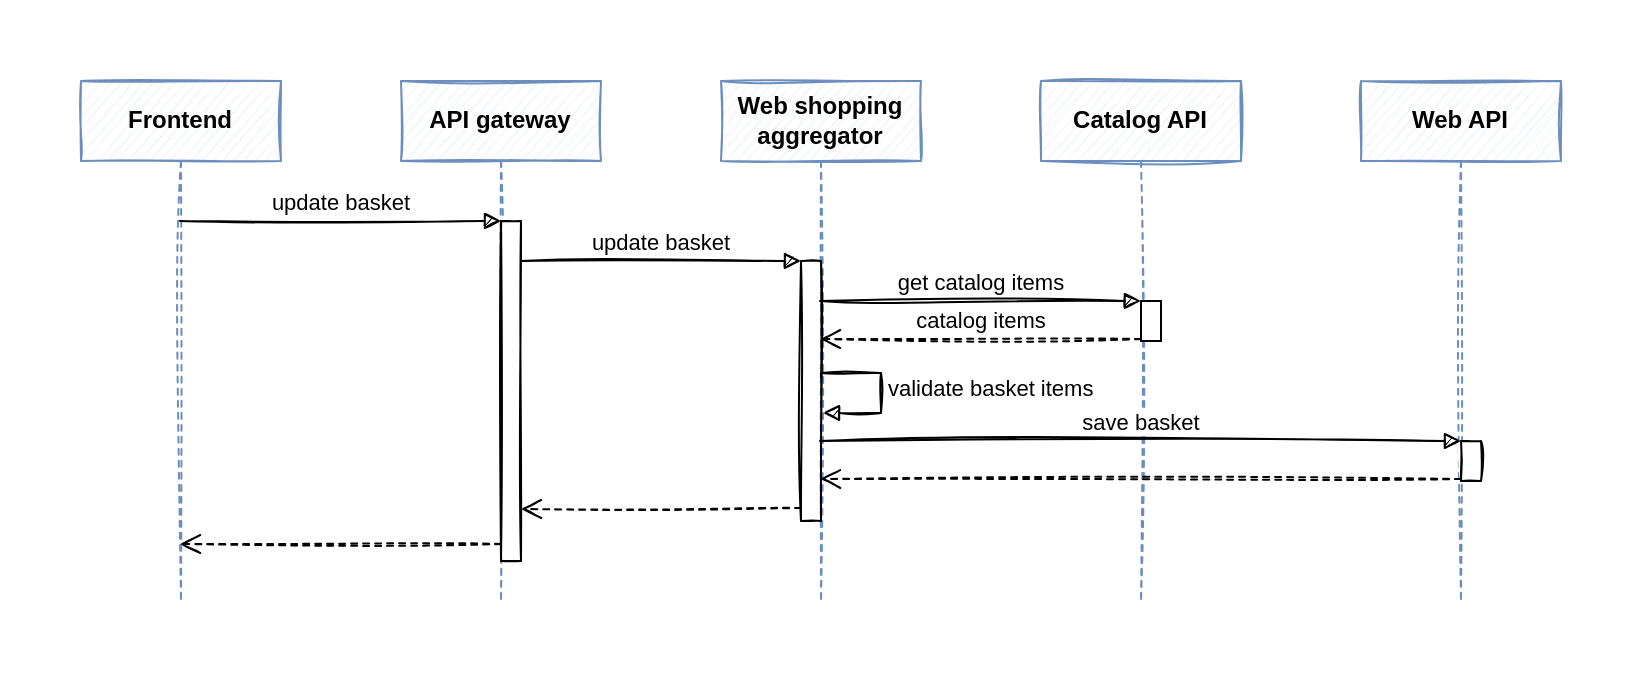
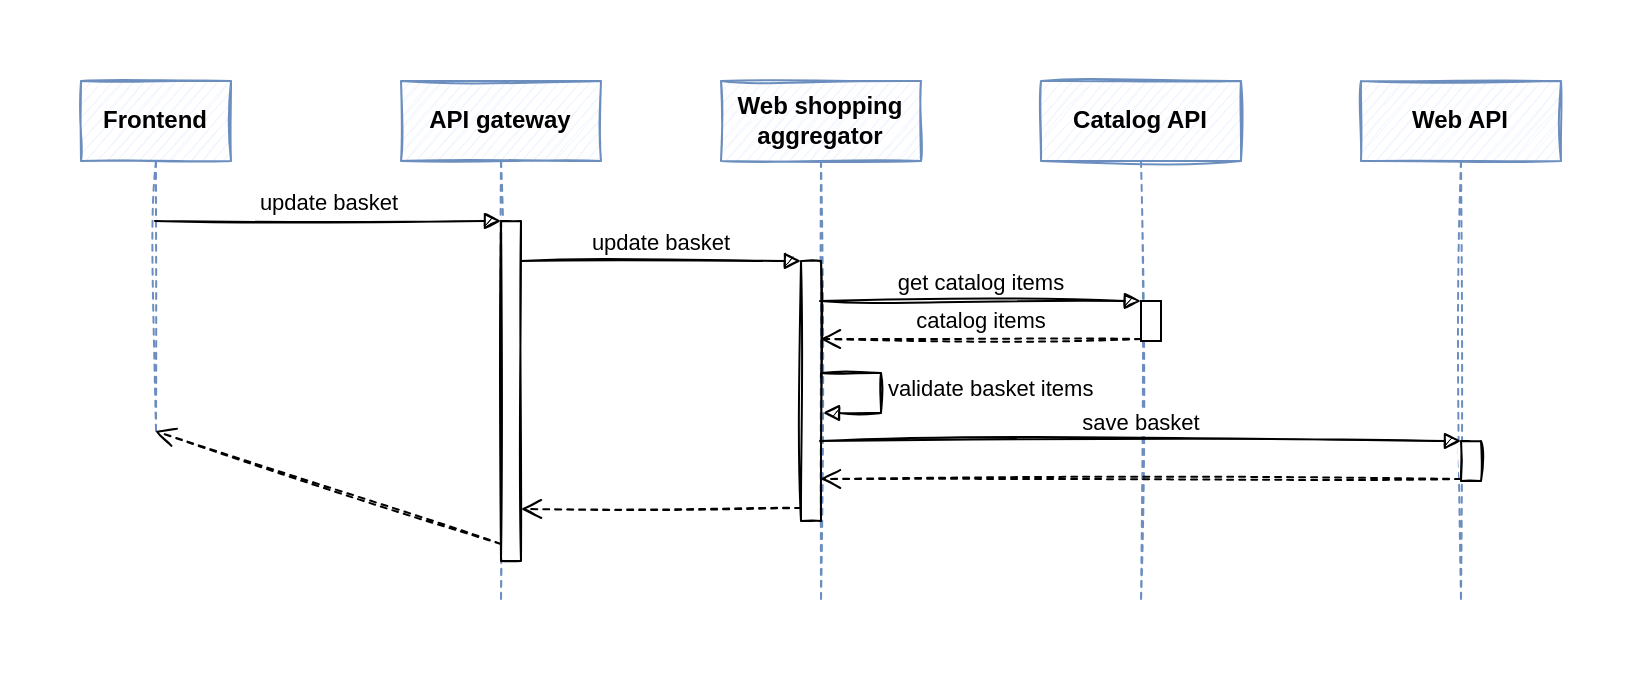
node "Frontend": size 200x520 -> 150x350
